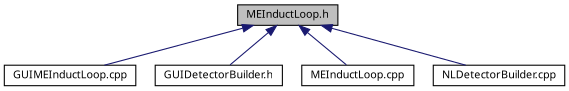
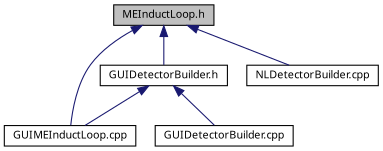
node "MEInductLoop.cpp": removed
edge "GUIMEInductLoop.cpp" -> "GUIDetectorBuilder.h": added
node "GUIDetectorBuilder.cpp": added
